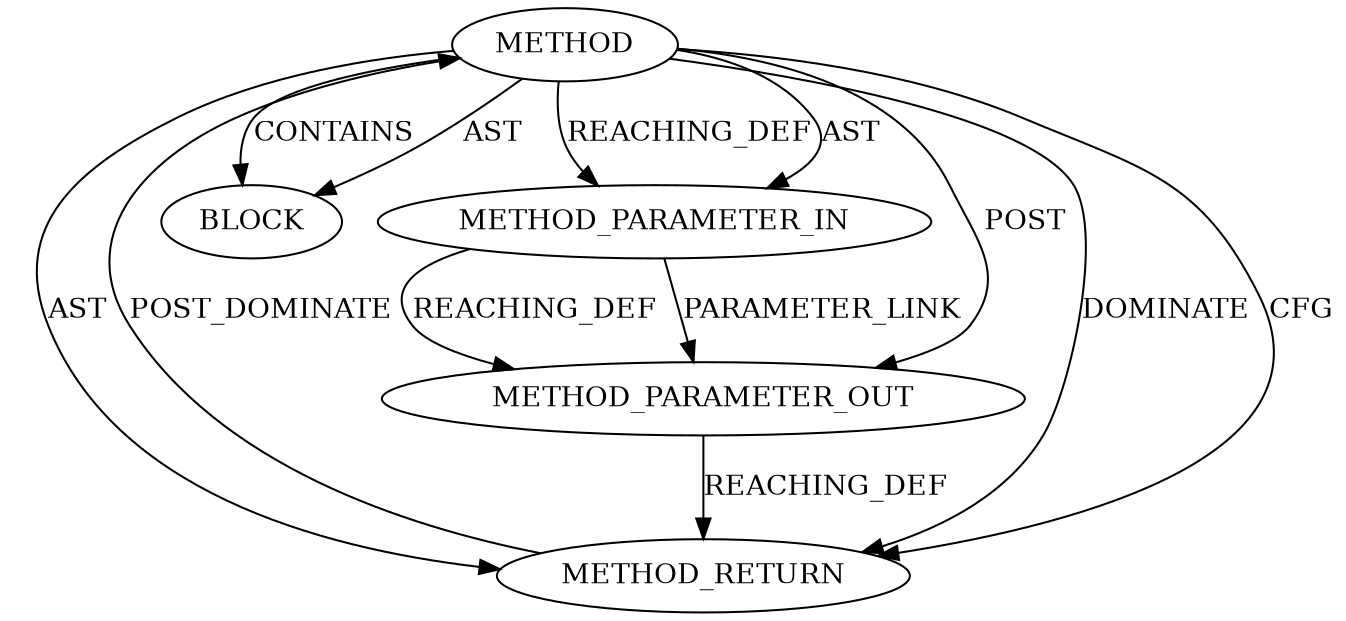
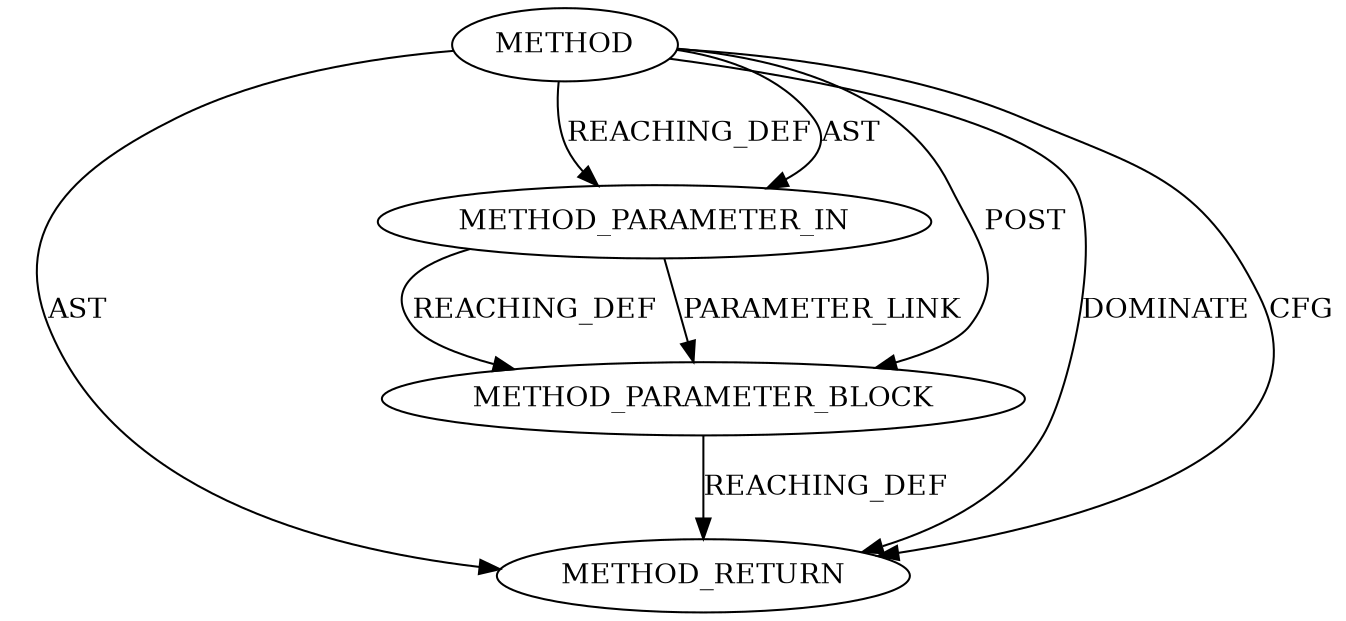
node "BLOCK": removed
edge "METHOD_RETURN" -> "METHOD": removed, label "POST_DOMINATE"
node "METHOD_PARAMETER_OUT": label "METHOD_PARAMETER_OUT" -> "METHOD_PARAMETER_BLOCK"
